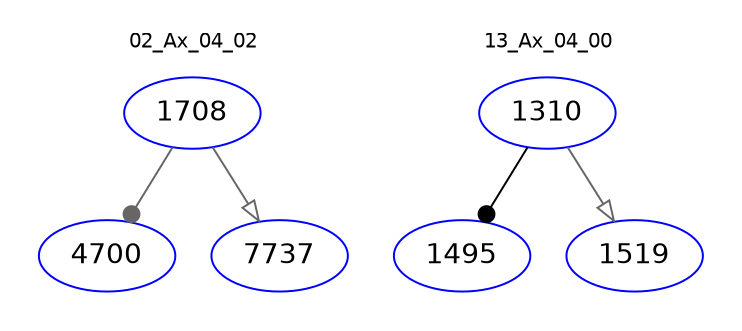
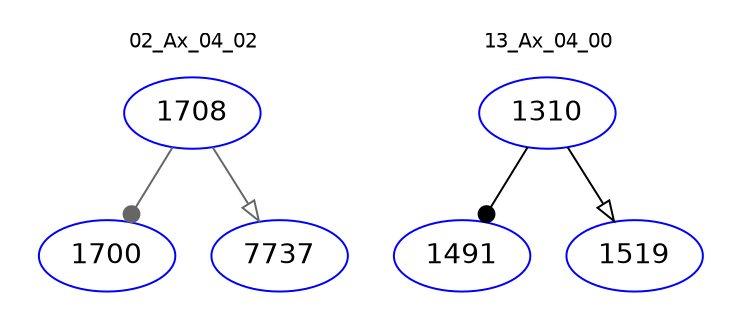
edge "1310" -> "1519": color gray40 -> black
node "4700": label "4700" -> "1700"
node "1495": label "1495" -> "1491"
